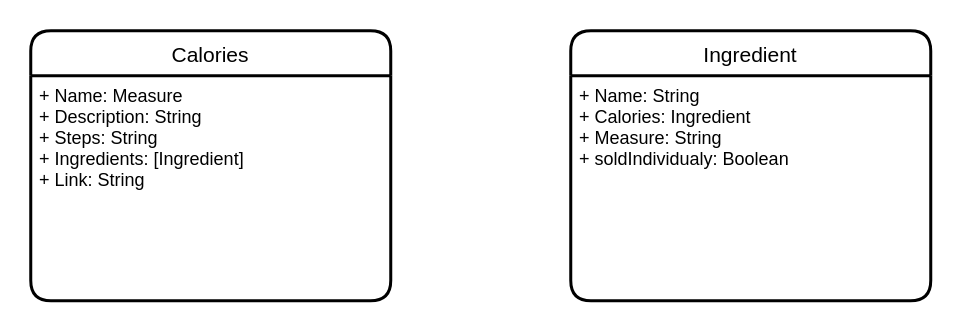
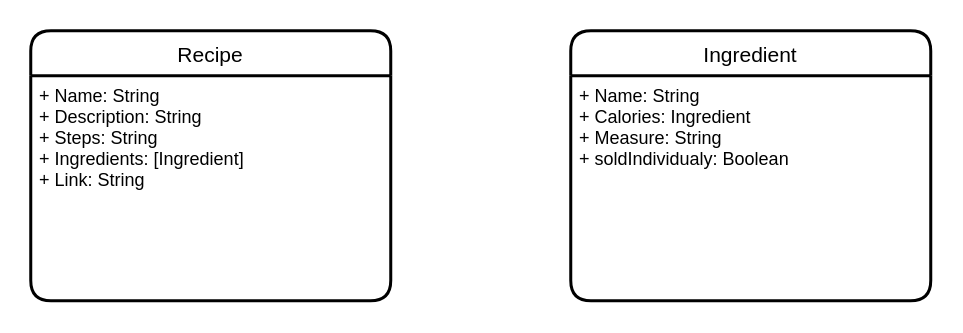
node "Calories": label "Calories" -> "Recipe"
node "+ Name: Measure + Description: String + Steps: String + Ingredients: [Ingredient] + Link: String": label "+ Name: Measure + Description: String + Steps: String + Ingredients: [Ingredient] + Link: String" -> "+ Name: String + Description: String + Steps: String + Ingredients: [Ingredient] + Link: String"
